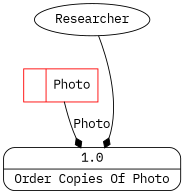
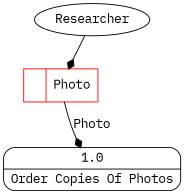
edge "Researcher" -> "1.0": now "Researcher" -> "Photo"
node "1.0": text "Order Copies Of Photo" -> "Order Copies Of Photos"
